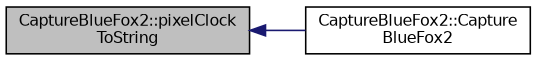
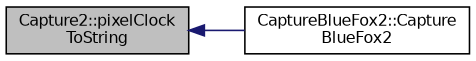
node "CaptureBlueFox2::pixelClock ToString": label "CaptureBlueFox2::pixelClock ToString" -> "Capture2::pixelClock ToString"
